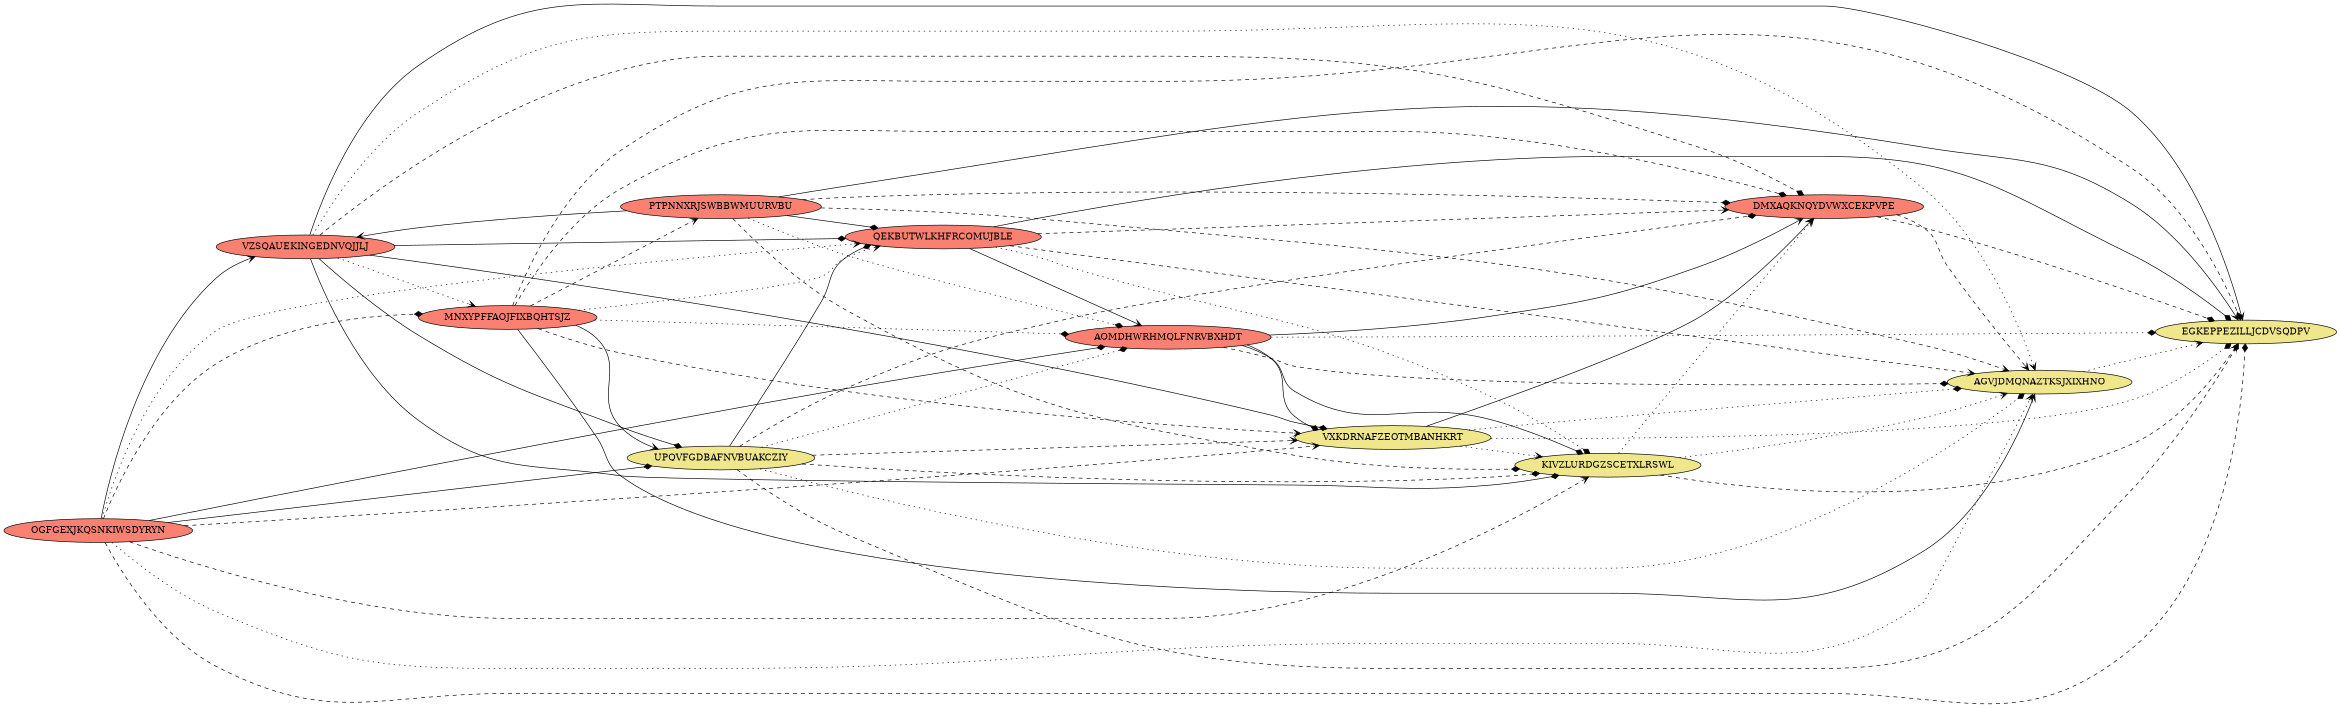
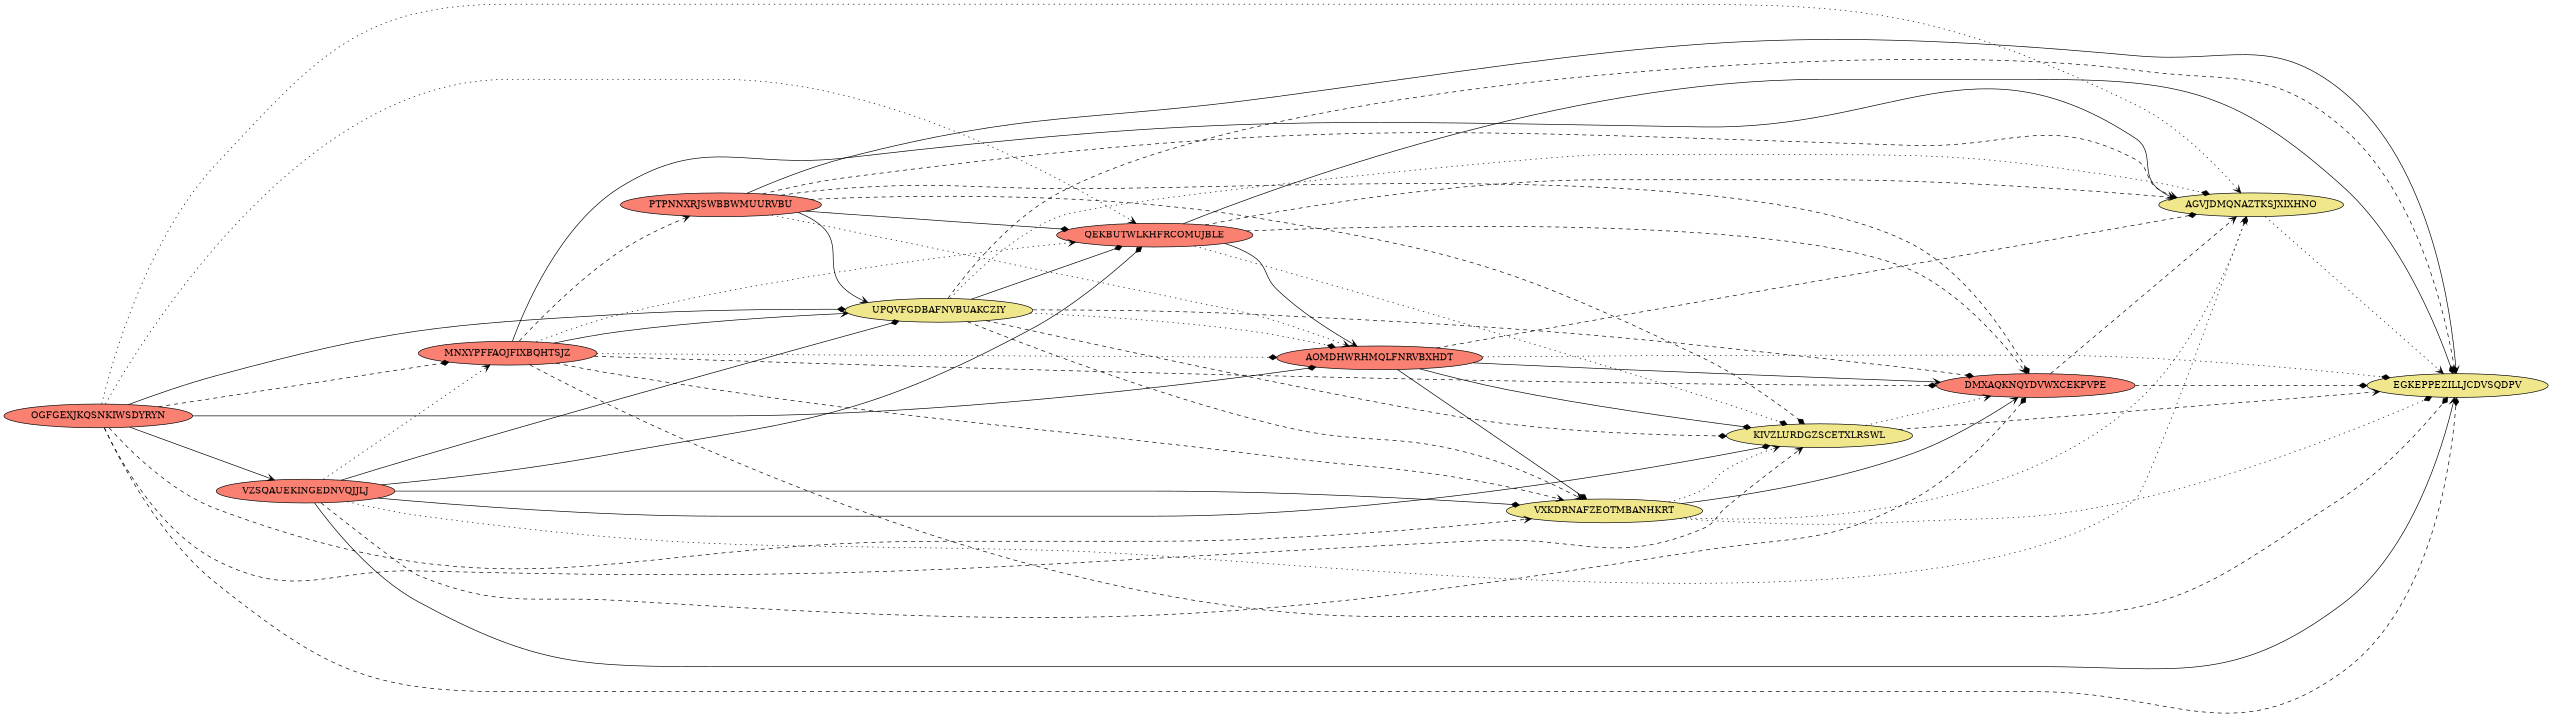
edge "PTPNNXRJSWBBWMUURVBU" -> "VZSQAUEKINGEDNVQJJLJ": now "PTPNNXRJSWBBWMUURVBU" -> "UPQVFGDBAFNVBUAKCZIY"
edge "PTPNNXRJSWBBWMUURVBU" -> "AOMDHWRHMQLFNRVBXHDT": arrowhead diamond -> vee
edge "KIVZLURDGZSCETXLRSWL" -> "AGVJDMQNAZTKSJXIXHNO": removed
